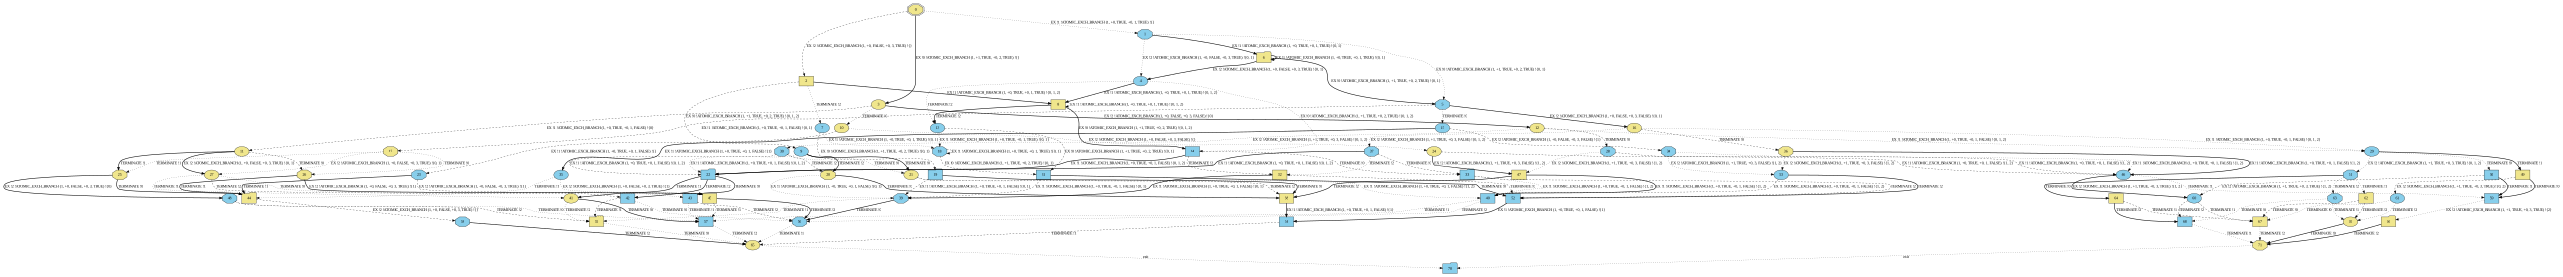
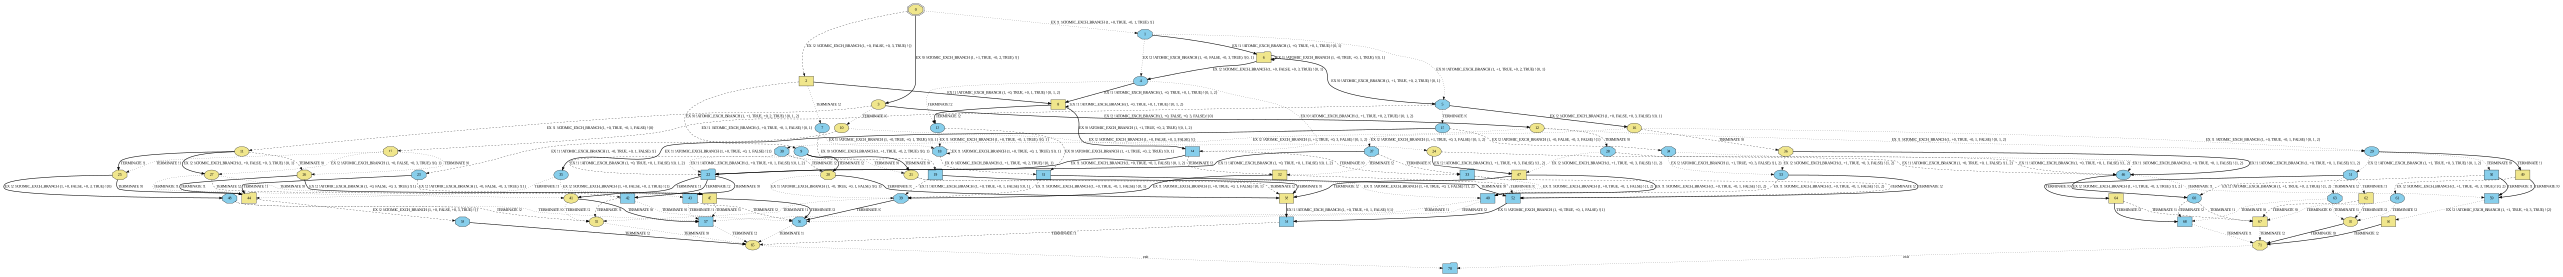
node "55": shape folder -> ellipse
